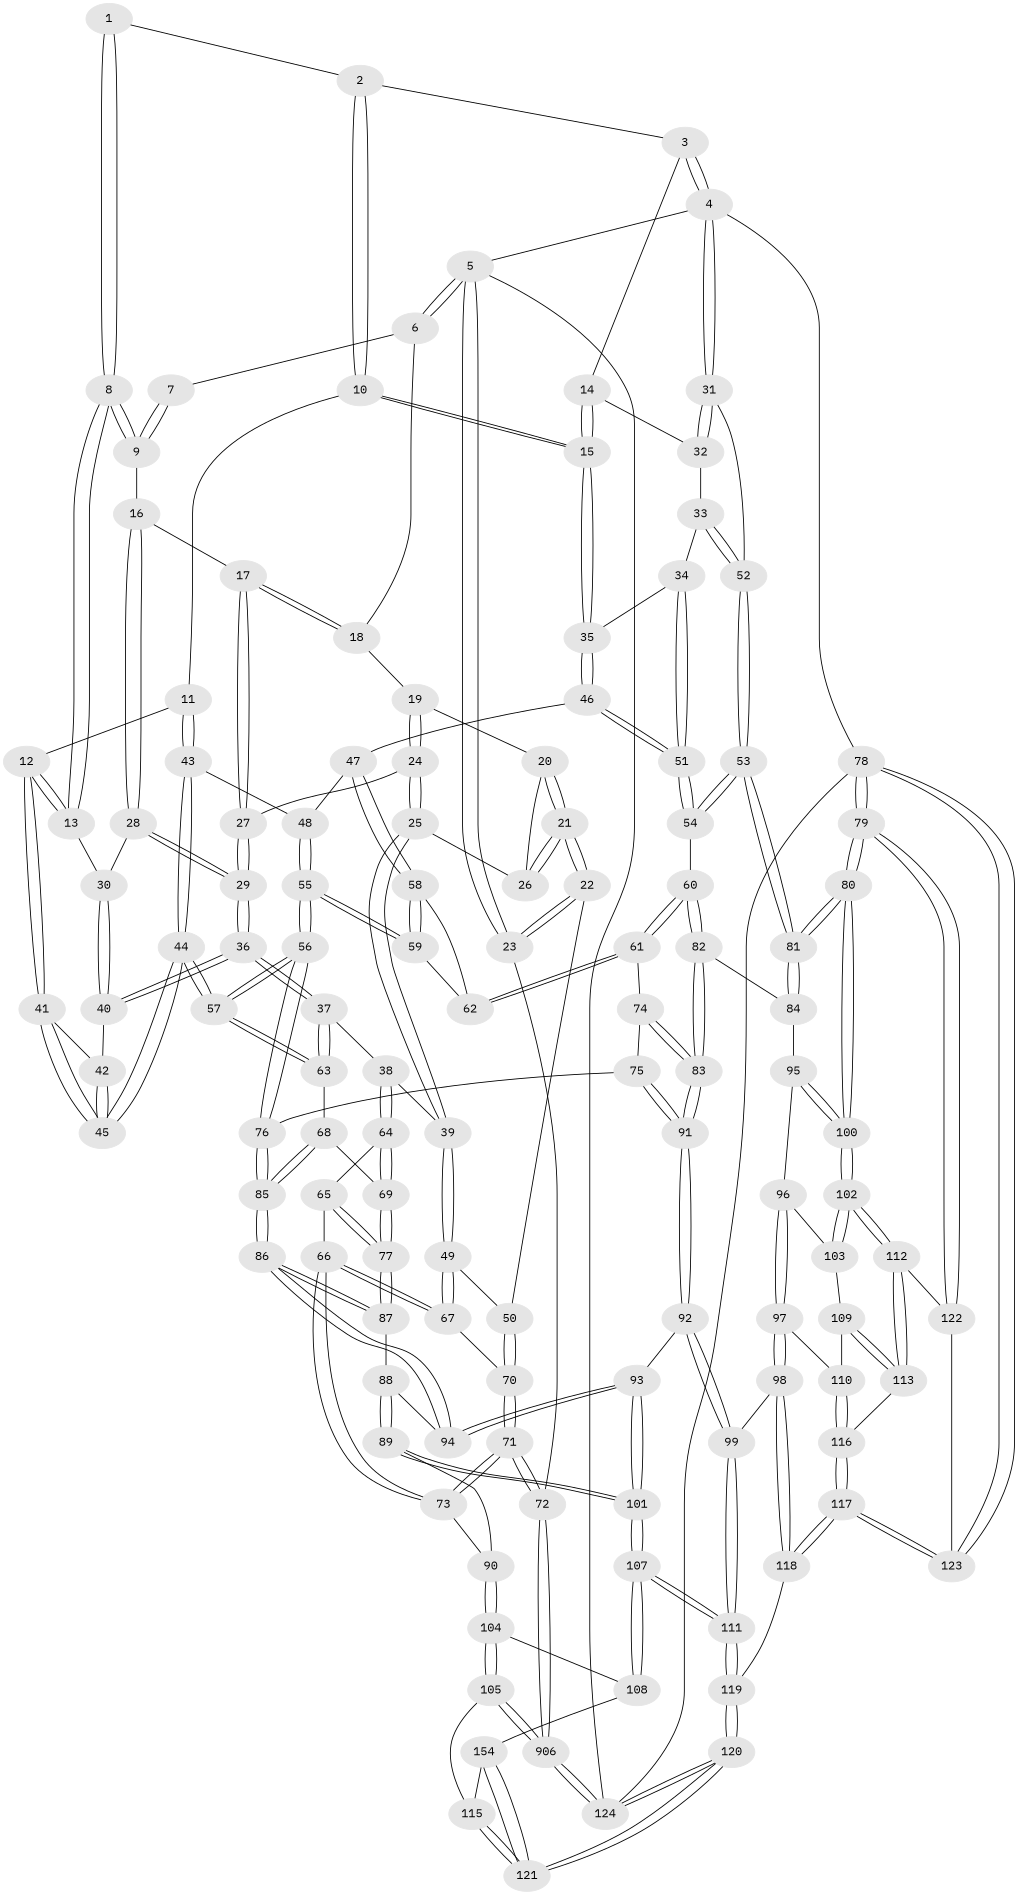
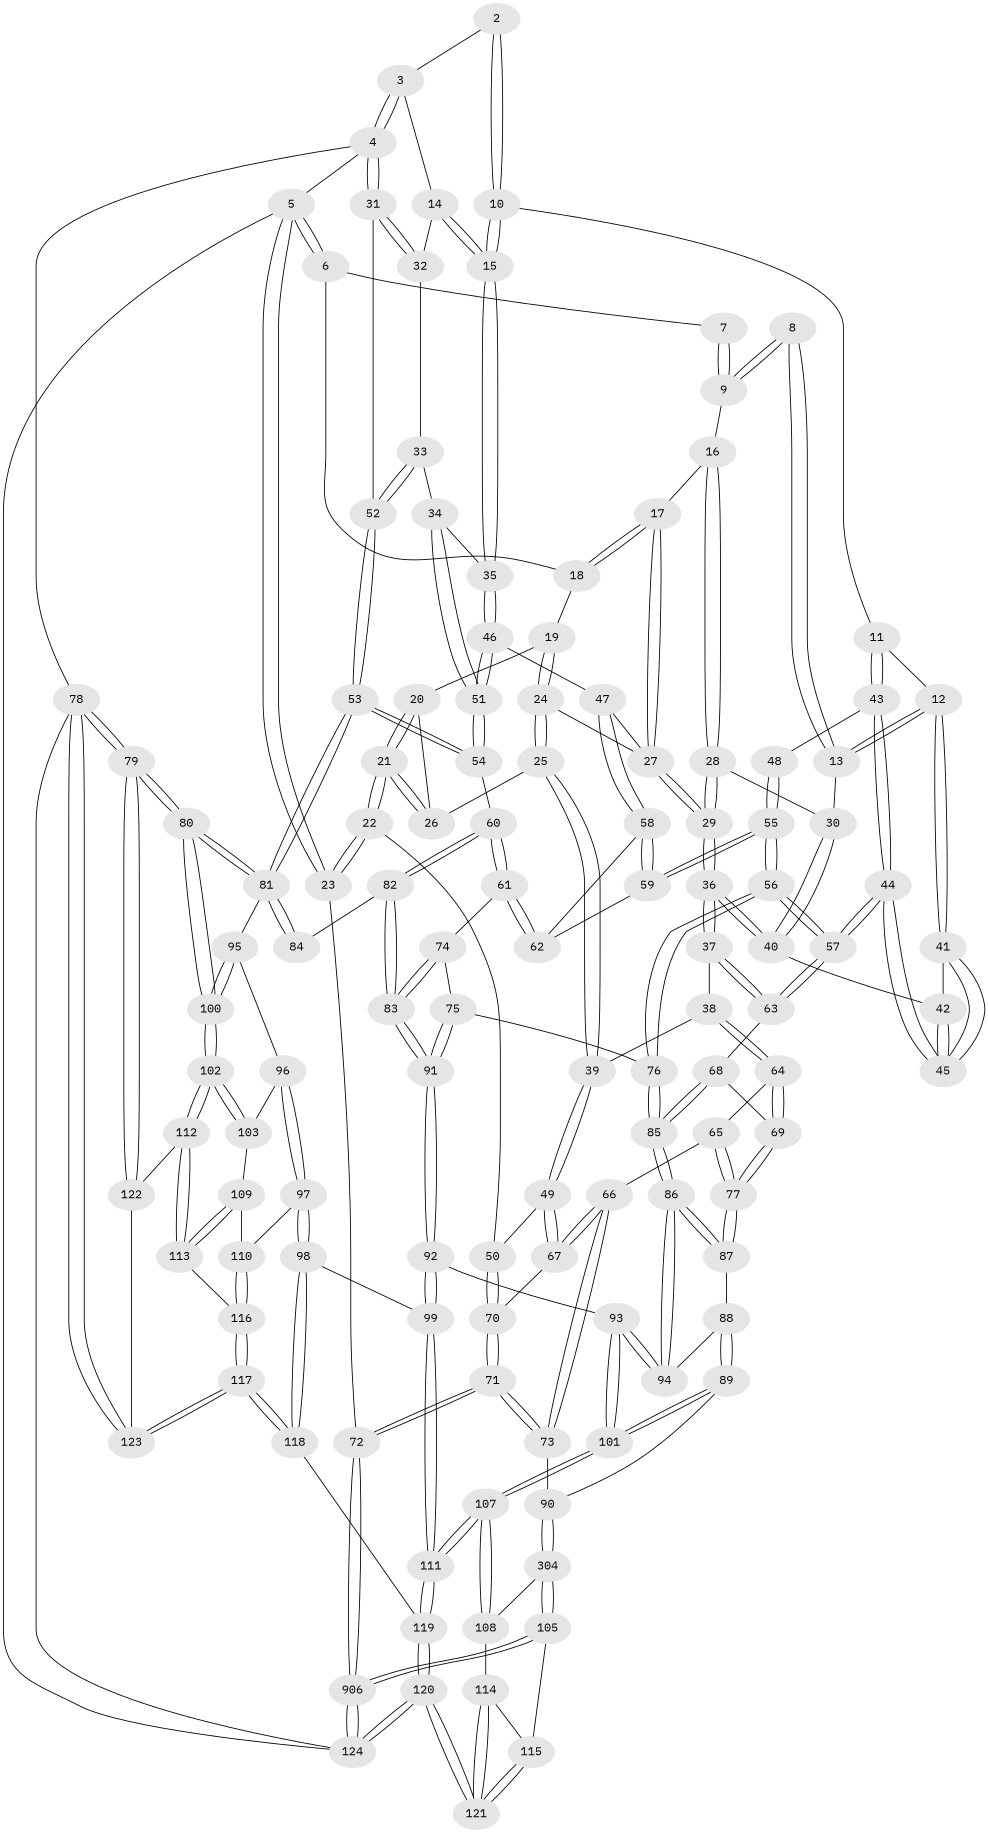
node "1": removed
edge "47" -- "48": now "47" -- "27"
edge "84" -- "95": now "81" -- "95"
node "104": label "104" -> "304"
node "154": label "154" -> "114"
